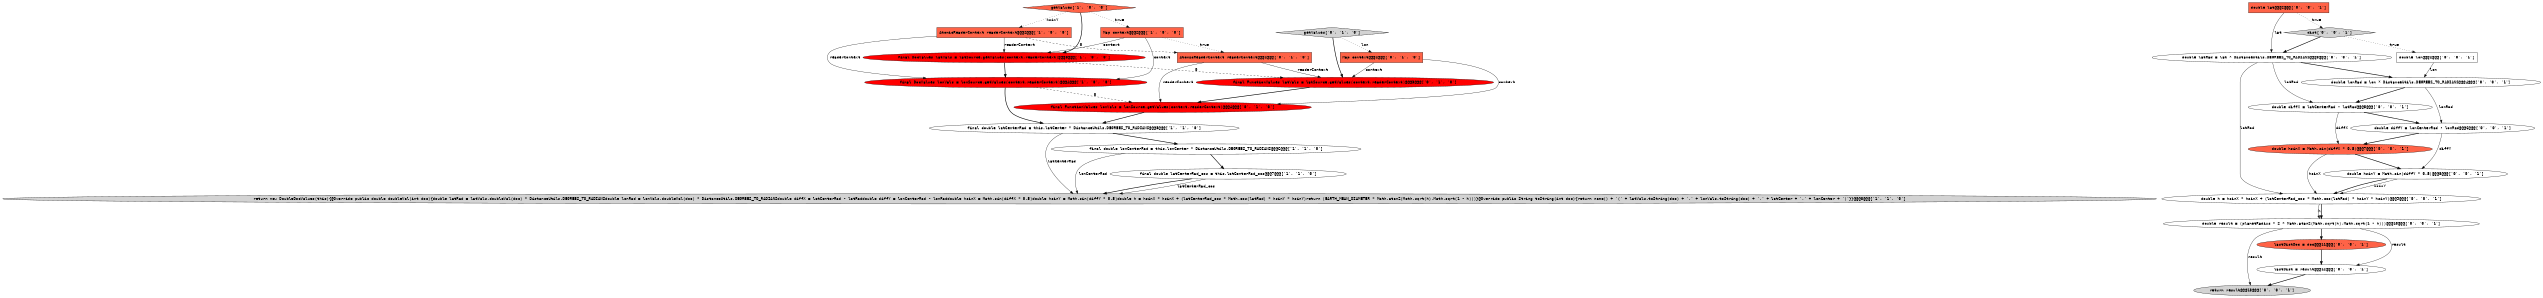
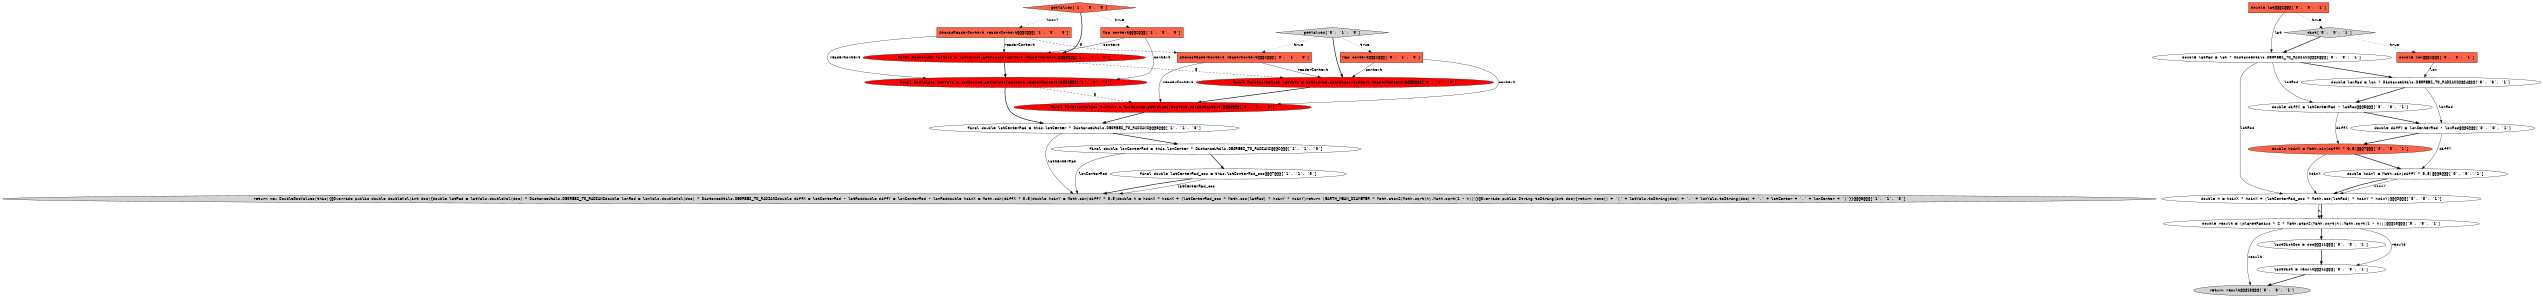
edge "Map context@@@2@@@['1', '0', '0']" -> "AtomicReaderContext readerContext@@@2@@@['0', '1', '0']": now "getValues['0', '1', '0']" -> "AtomicReaderContext readerContext@@@2@@@['0', '1', '0']"
edge "getValues['0', '1', '0']" -> "Map context@@@2@@@['0', '1', '0']": label "lon" -> "true"
node "double lon@@@2@@@['0', '0', '1']": fillcolor white -> tomato
node "lastDistDoc = doc@@@11@@@['0', '0', '1']": fillcolor tomato -> white
